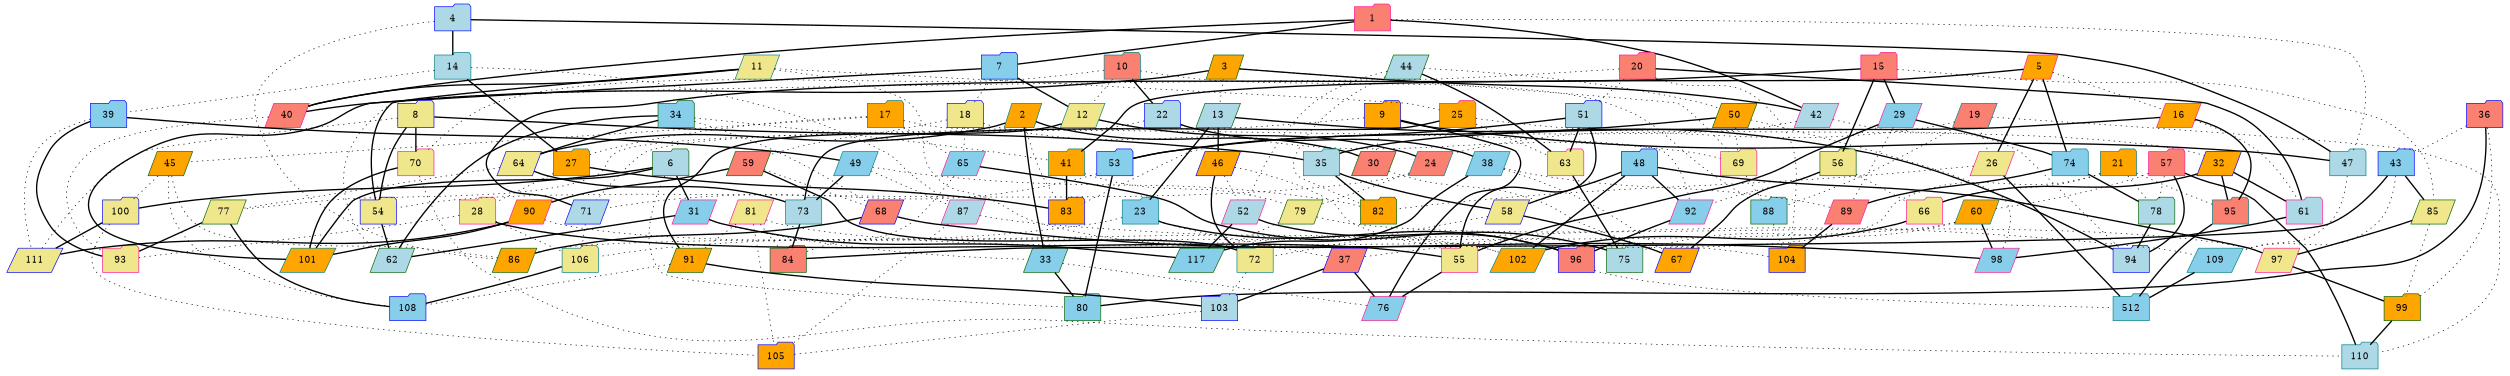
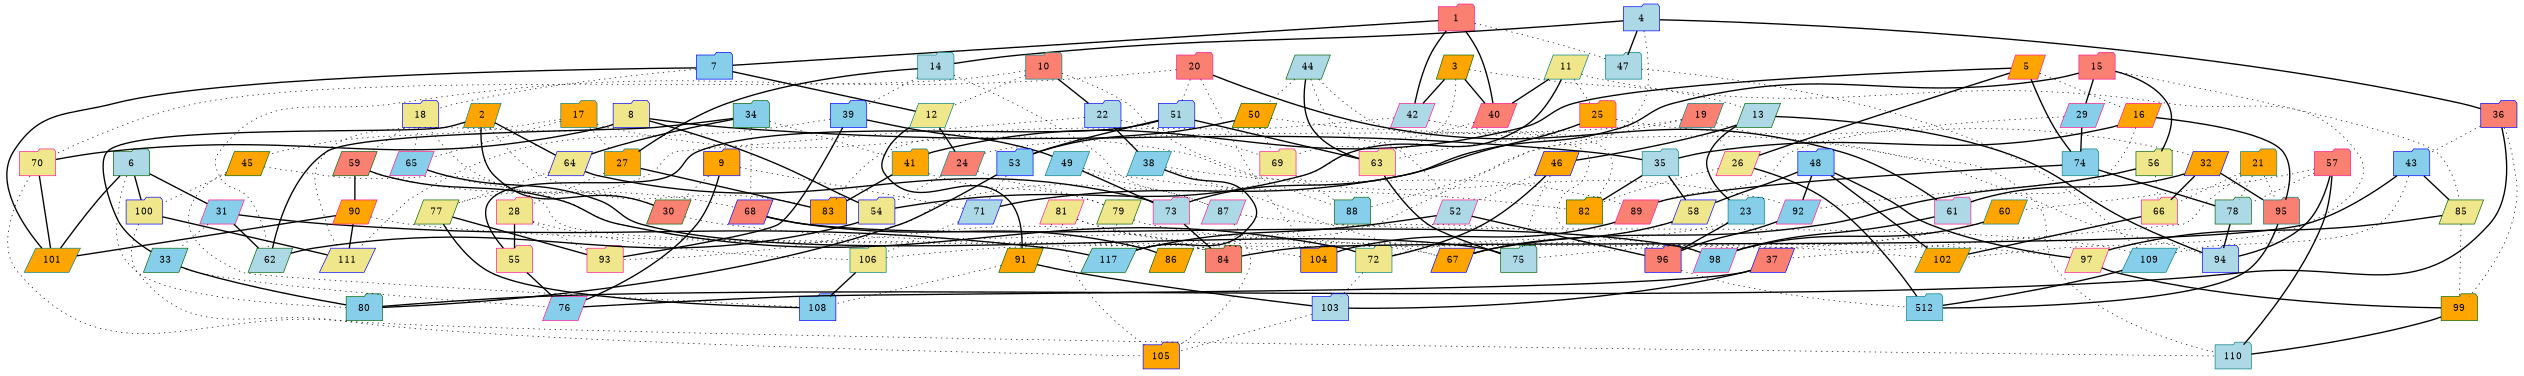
edge "4" -- "36": added
edge "9" -- "47": removed
edge "29" -- "55": removed
node "73": color teal -> deeppink
